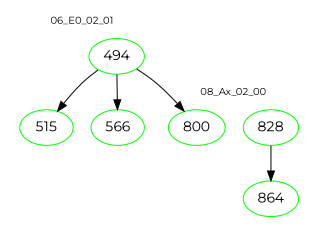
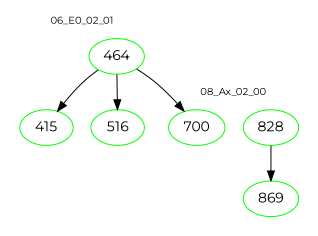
node "494": label "494" -> "464"
node "515": label "515" -> "415"
node "566": label "566" -> "516"
node "800": label "800" -> "700"
node "864": label "864" -> "869"
